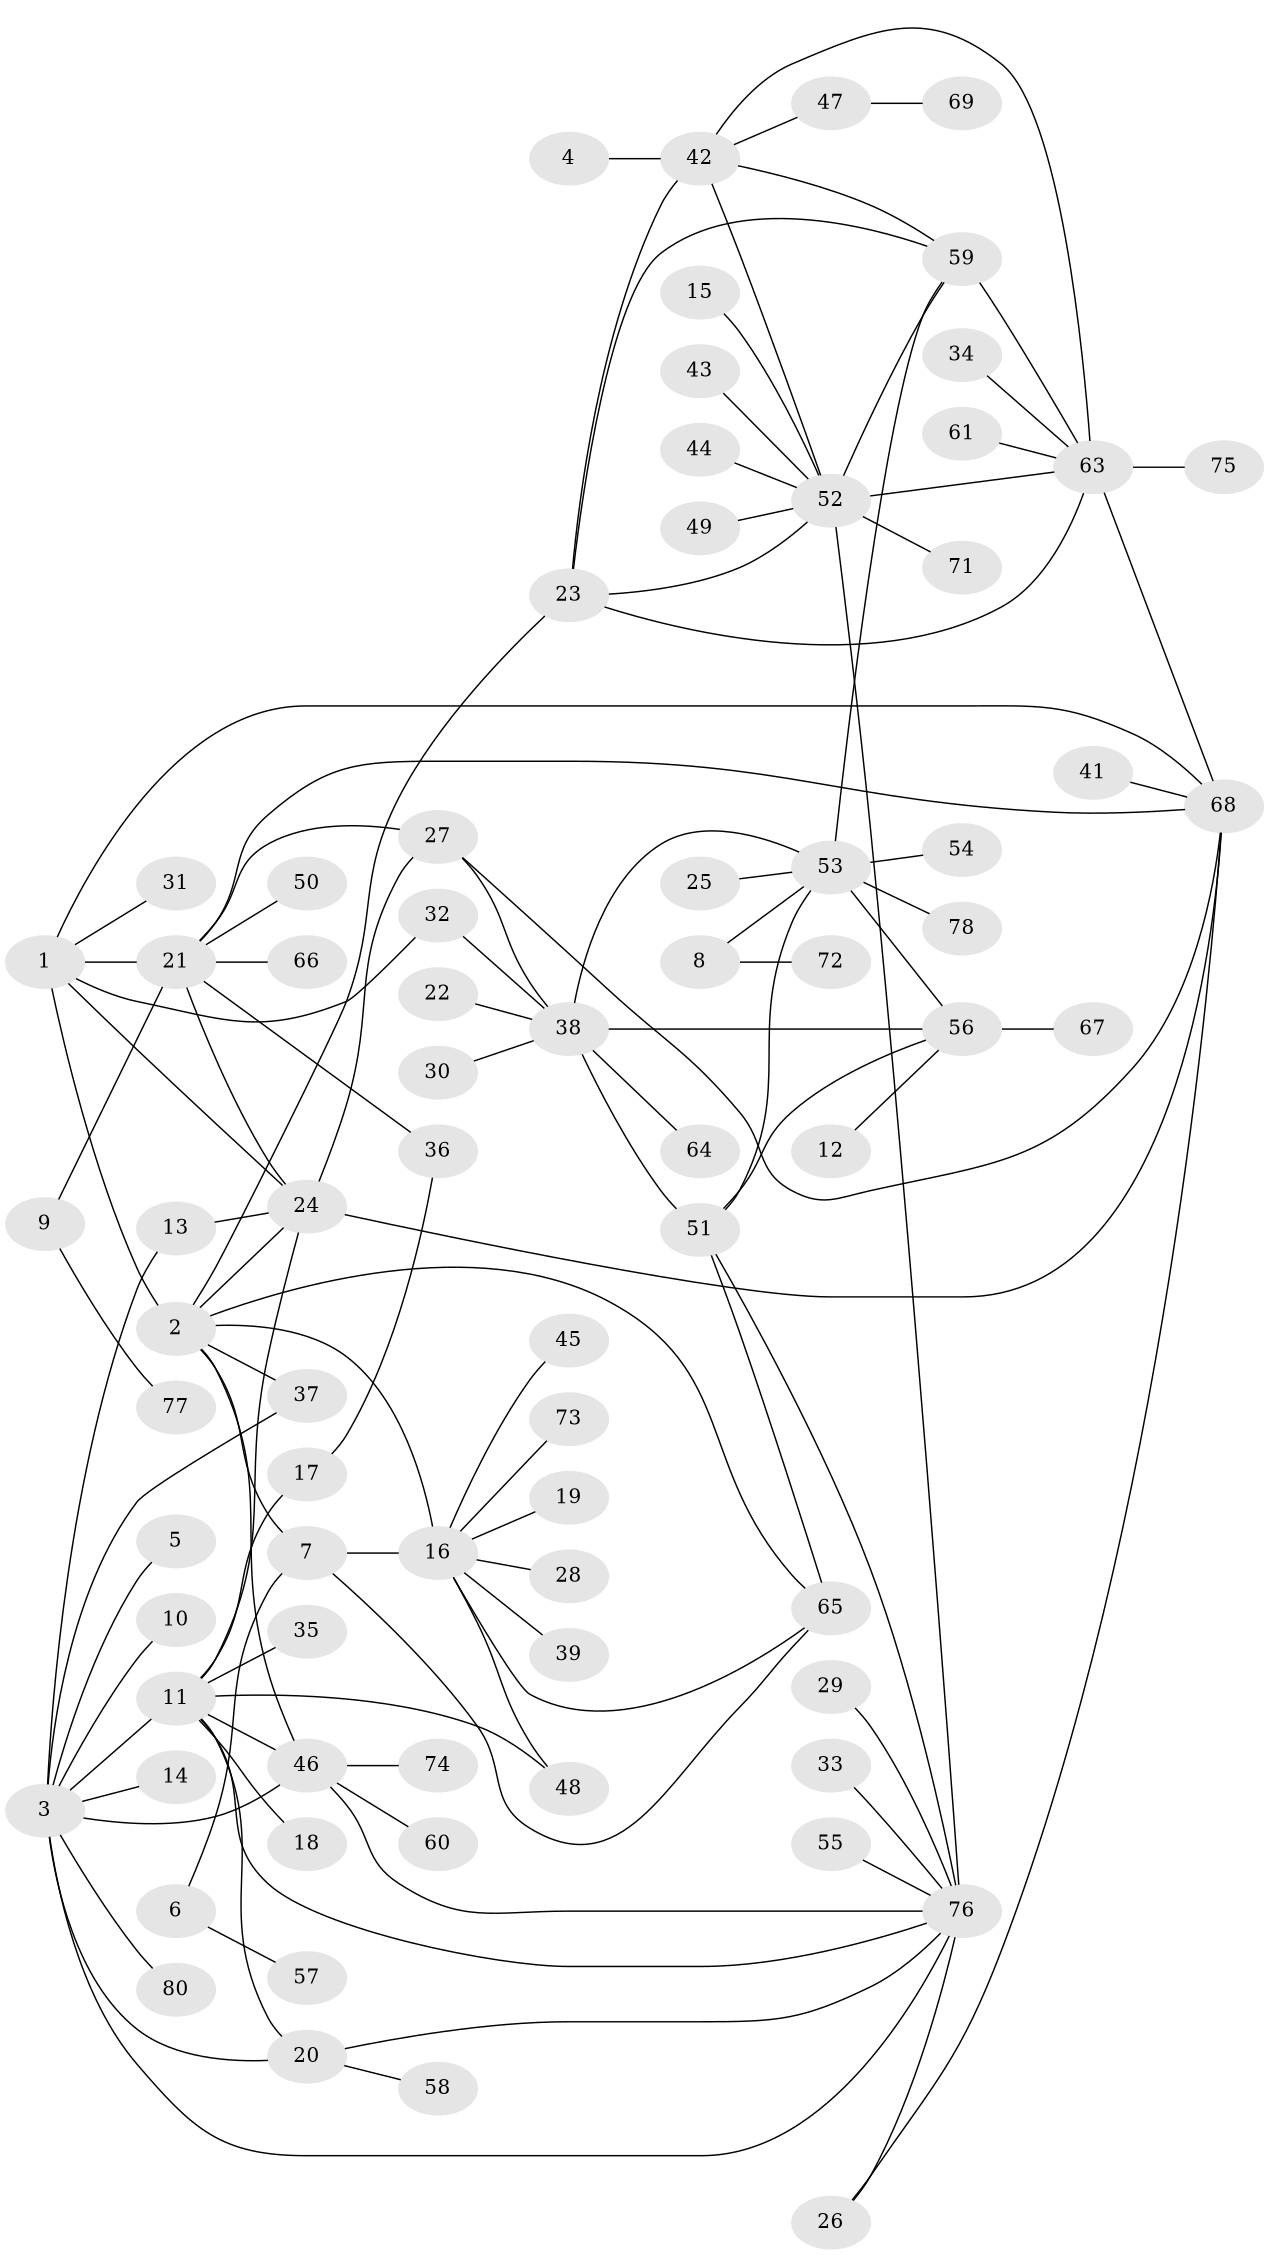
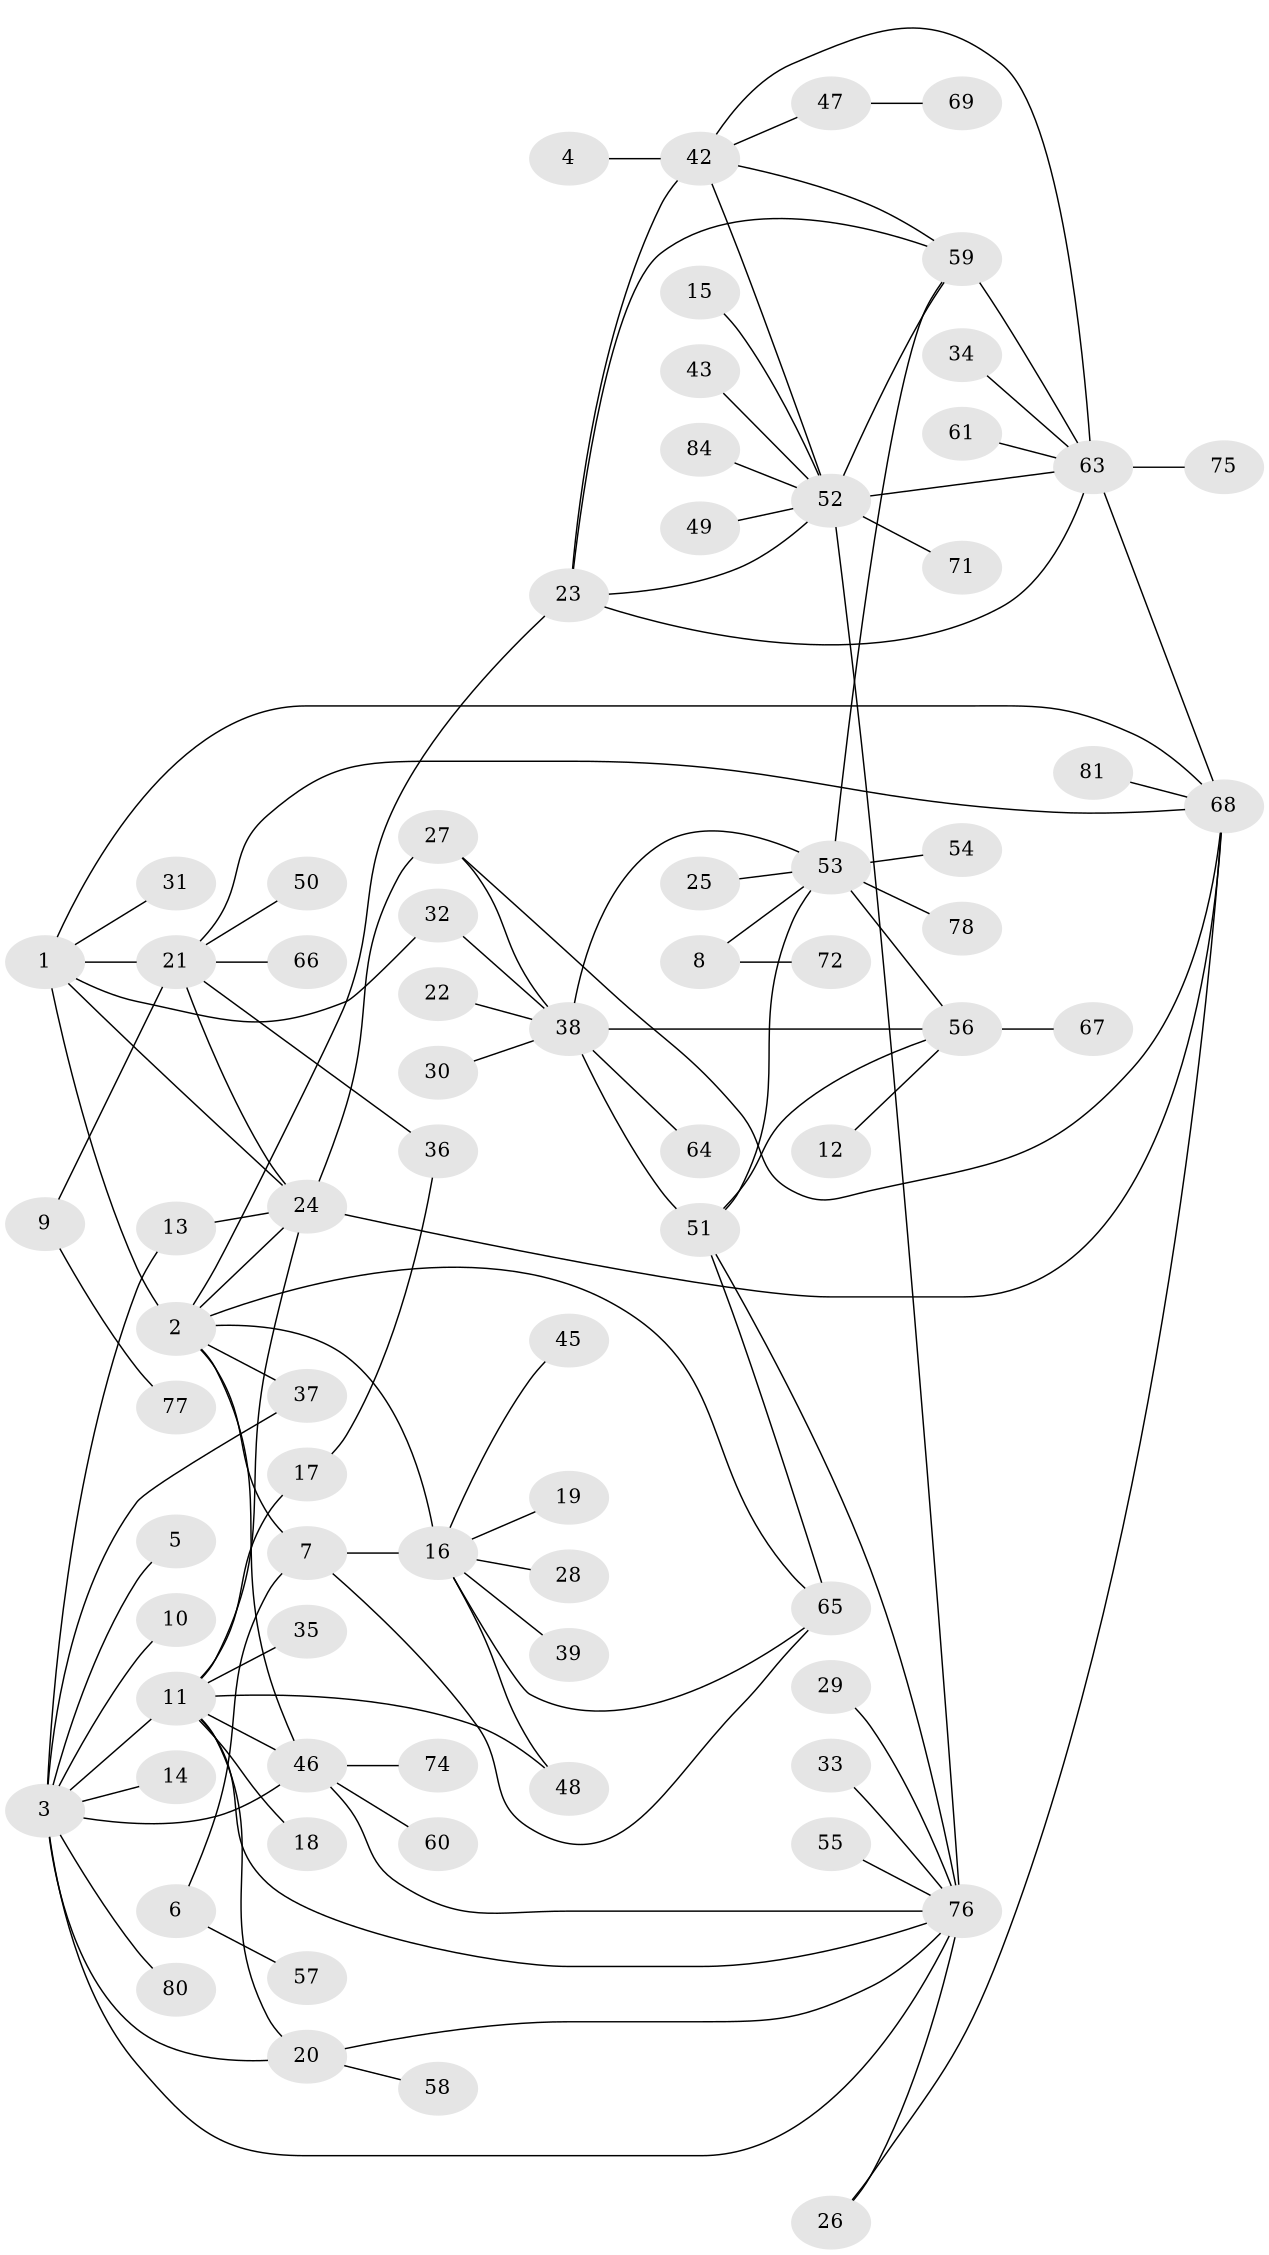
node "44": label "44" -> "84"
node "41": label "41" -> "81"
edge "27" -- "21": removed
node "73": removed
